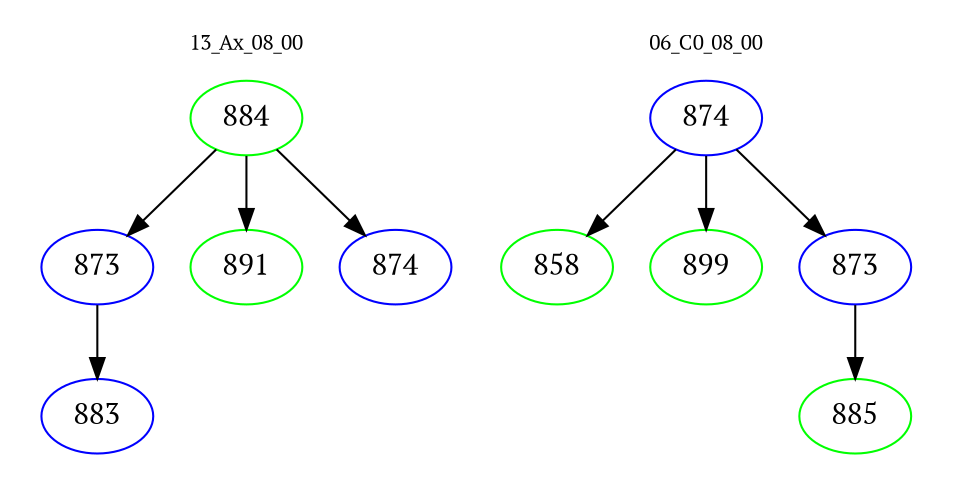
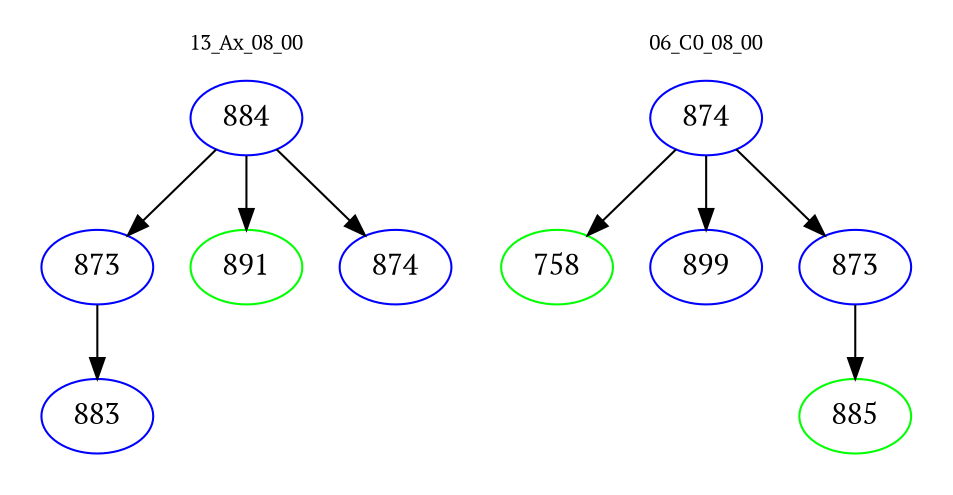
node "884": color green -> blue
node "858": label "858" -> "758"
node "899": color green -> blue
